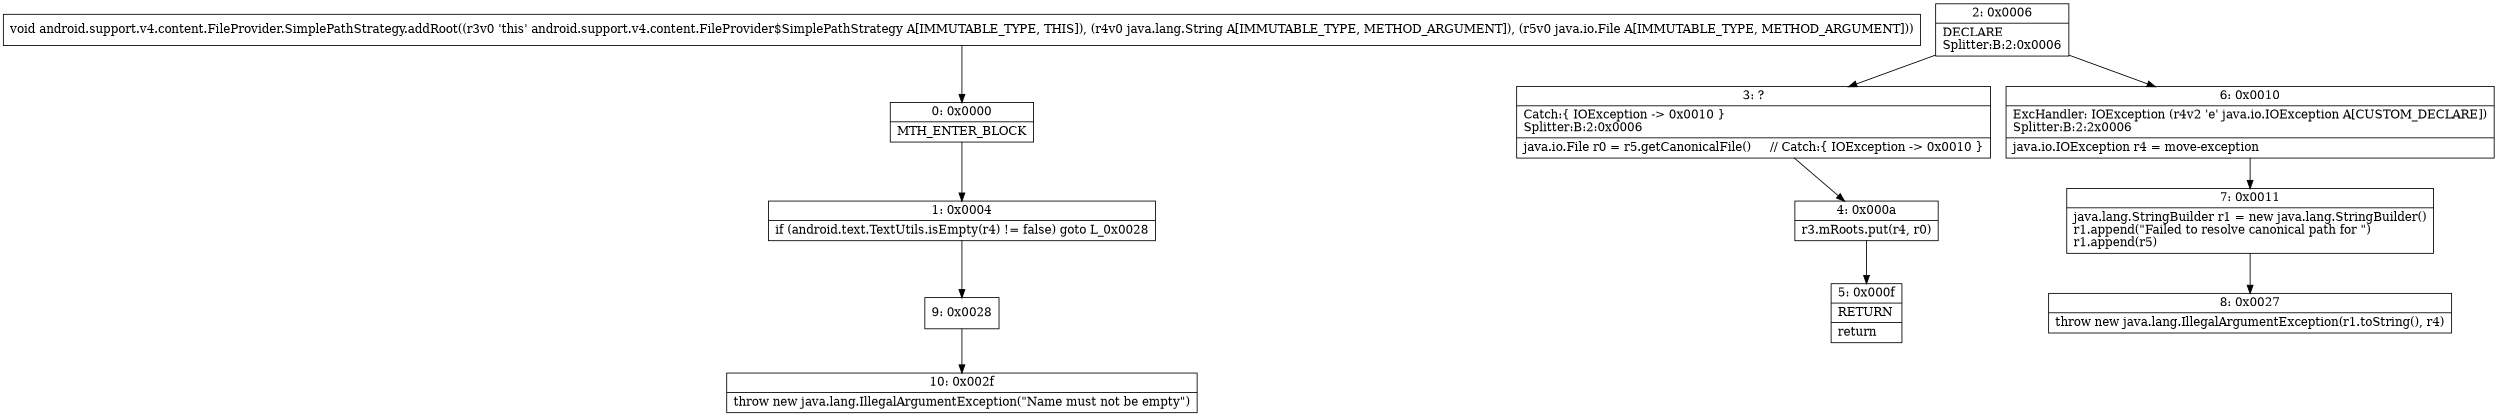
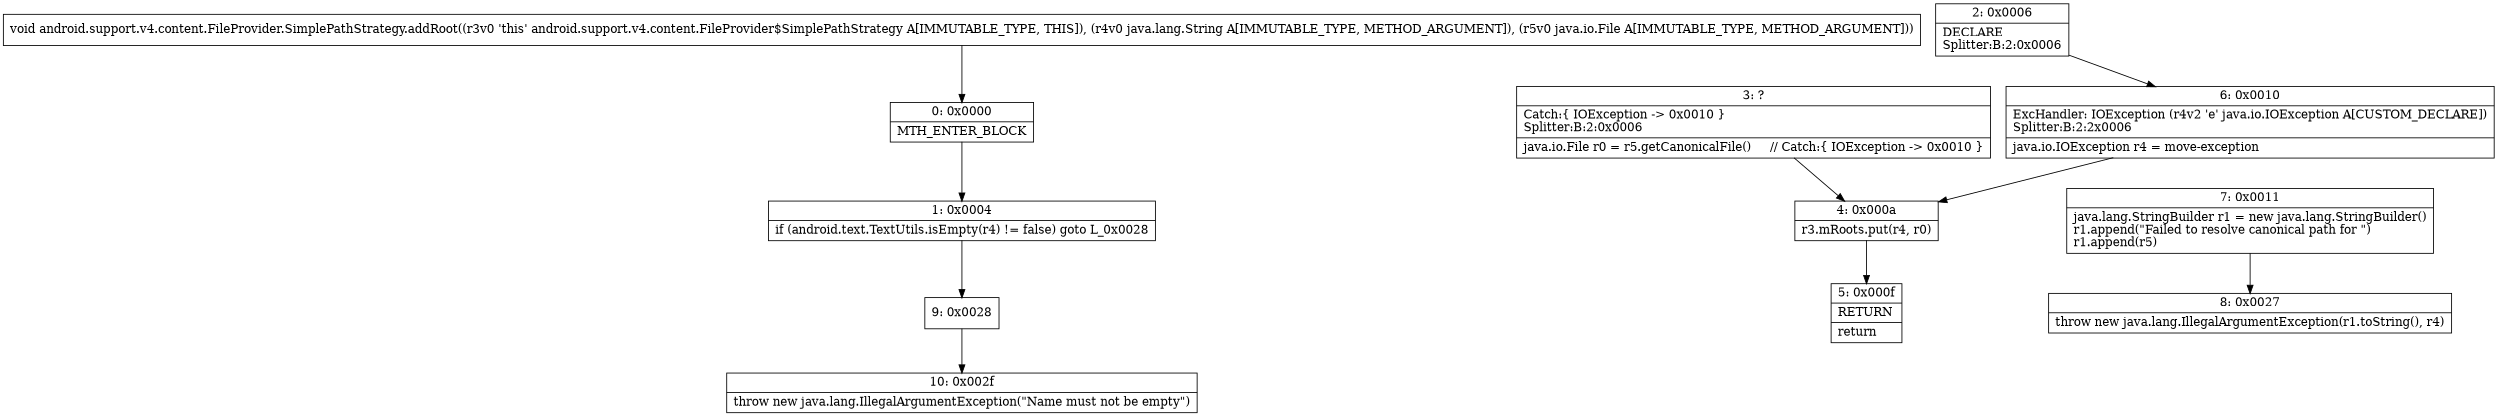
edge "2: 0x0006" -> "3: ?": removed
edge "6: 0x0010" -> "7: 0x0011": now "6: 0x0010" -> "4: 0x000a"
